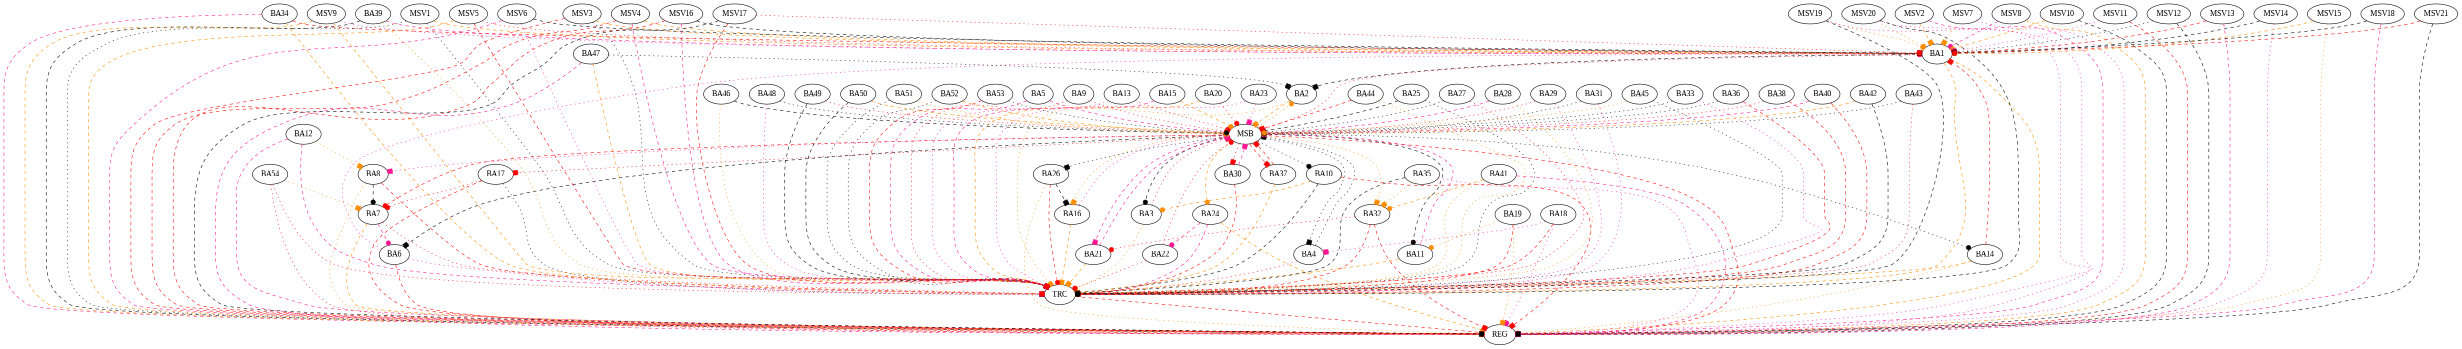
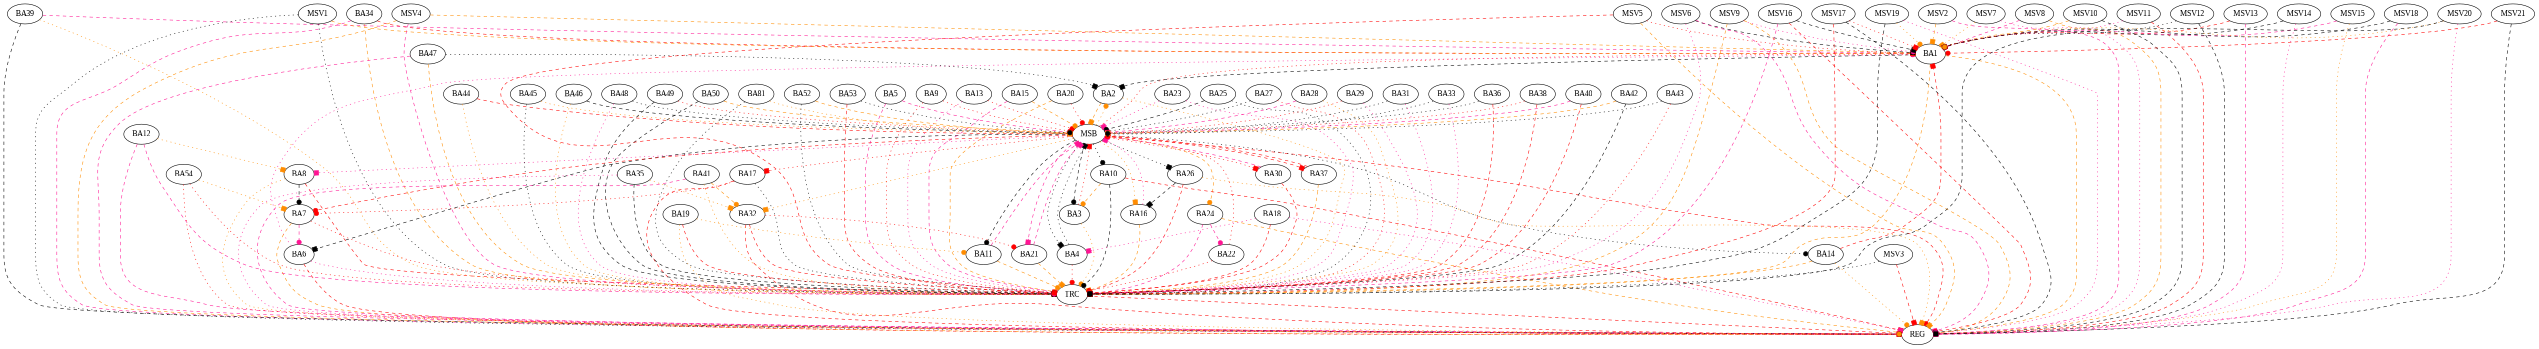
edge "MSV15" -> "BA1": color darkorange -> deeppink
edge "MSV3" -> "BA1": removed
node "BA51": label "BA51" -> "BA81"
edge "MSV4" -> "REG": color red -> darkorange
